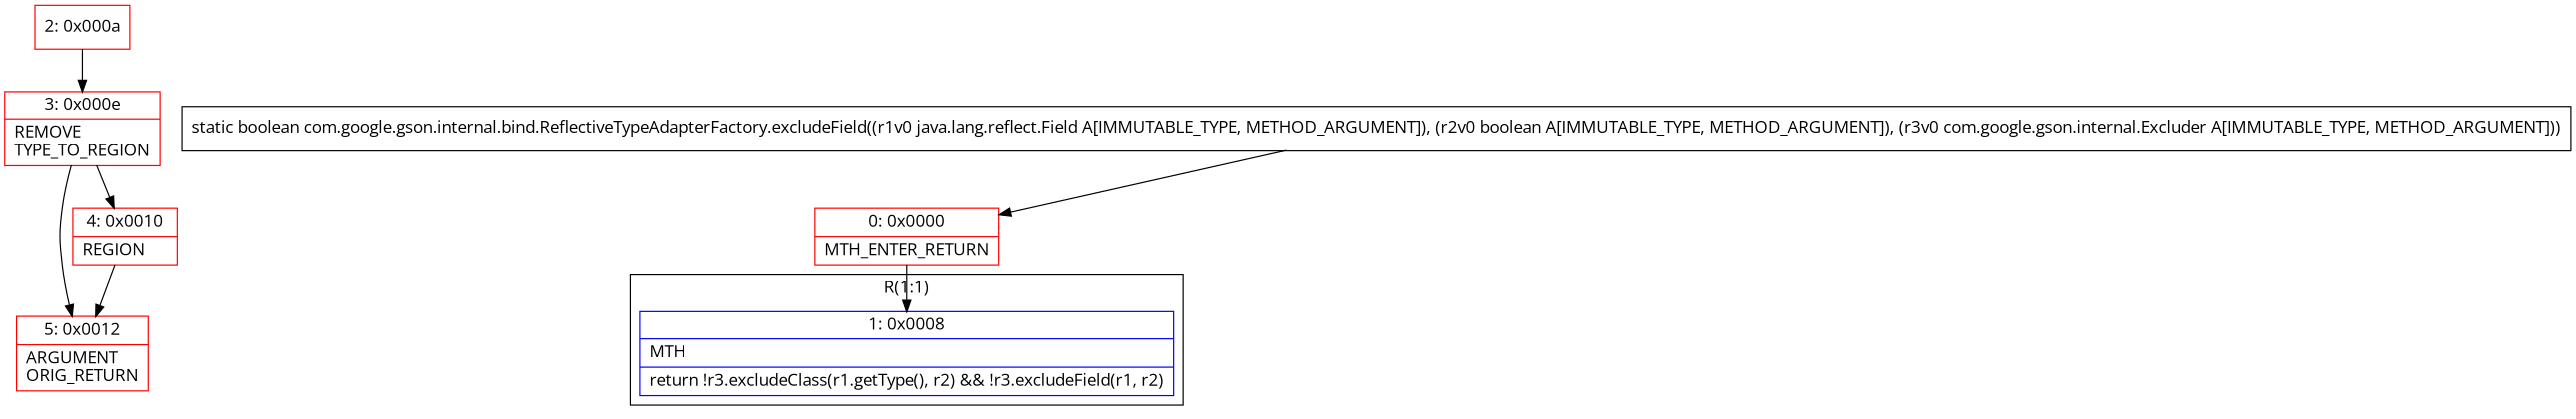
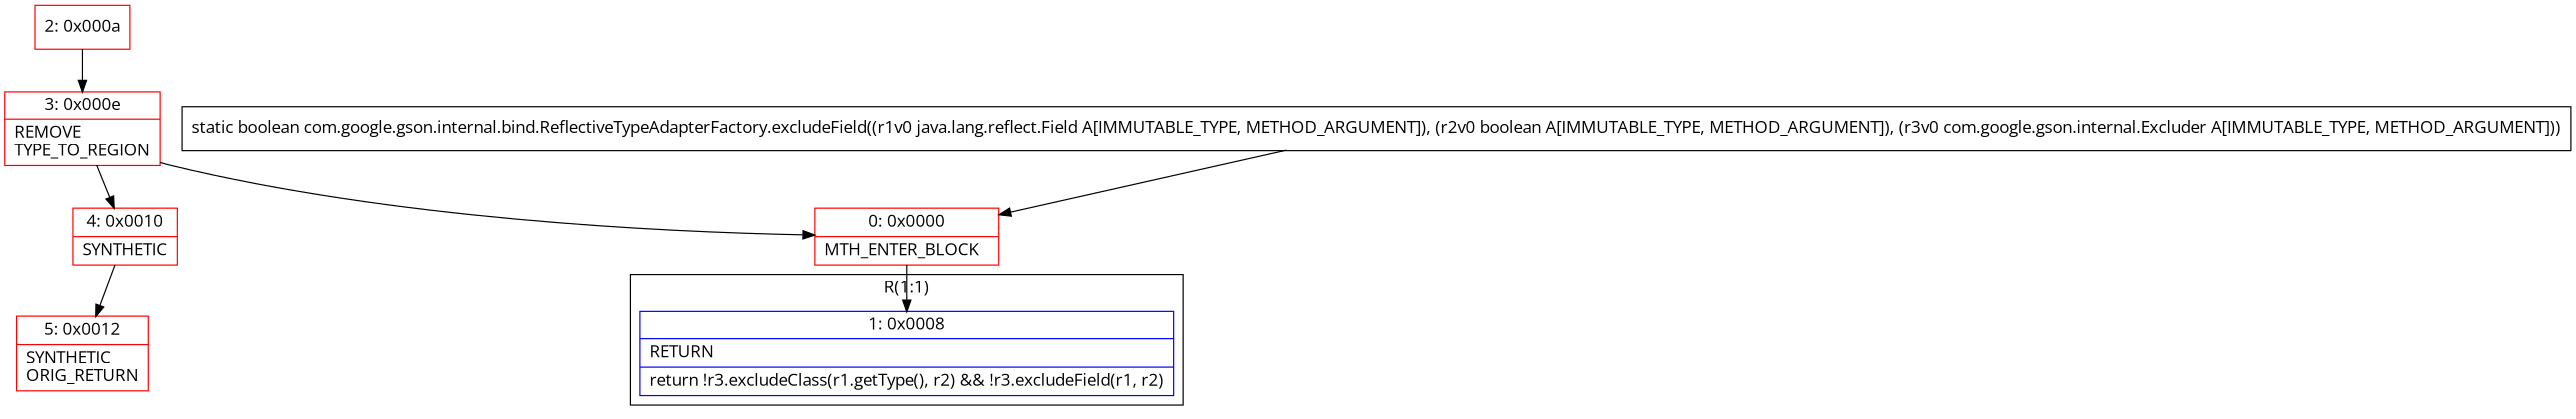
edge "3: 0x000e" -> "5: 0x0012": now "3: 0x000e" -> "0: 0x0000"
node "4: 0x0010": text "REGION" -> "SYNTHETIC"
node "0: 0x0000": text "MTH_ENTER_RETURN" -> "MTH_ENTER_BLOCK"
node "1: 0x0008": text "MTH" -> "RETURN"
node "5: 0x0012": text "ARGUMENT" -> "SYNTHETIC"
